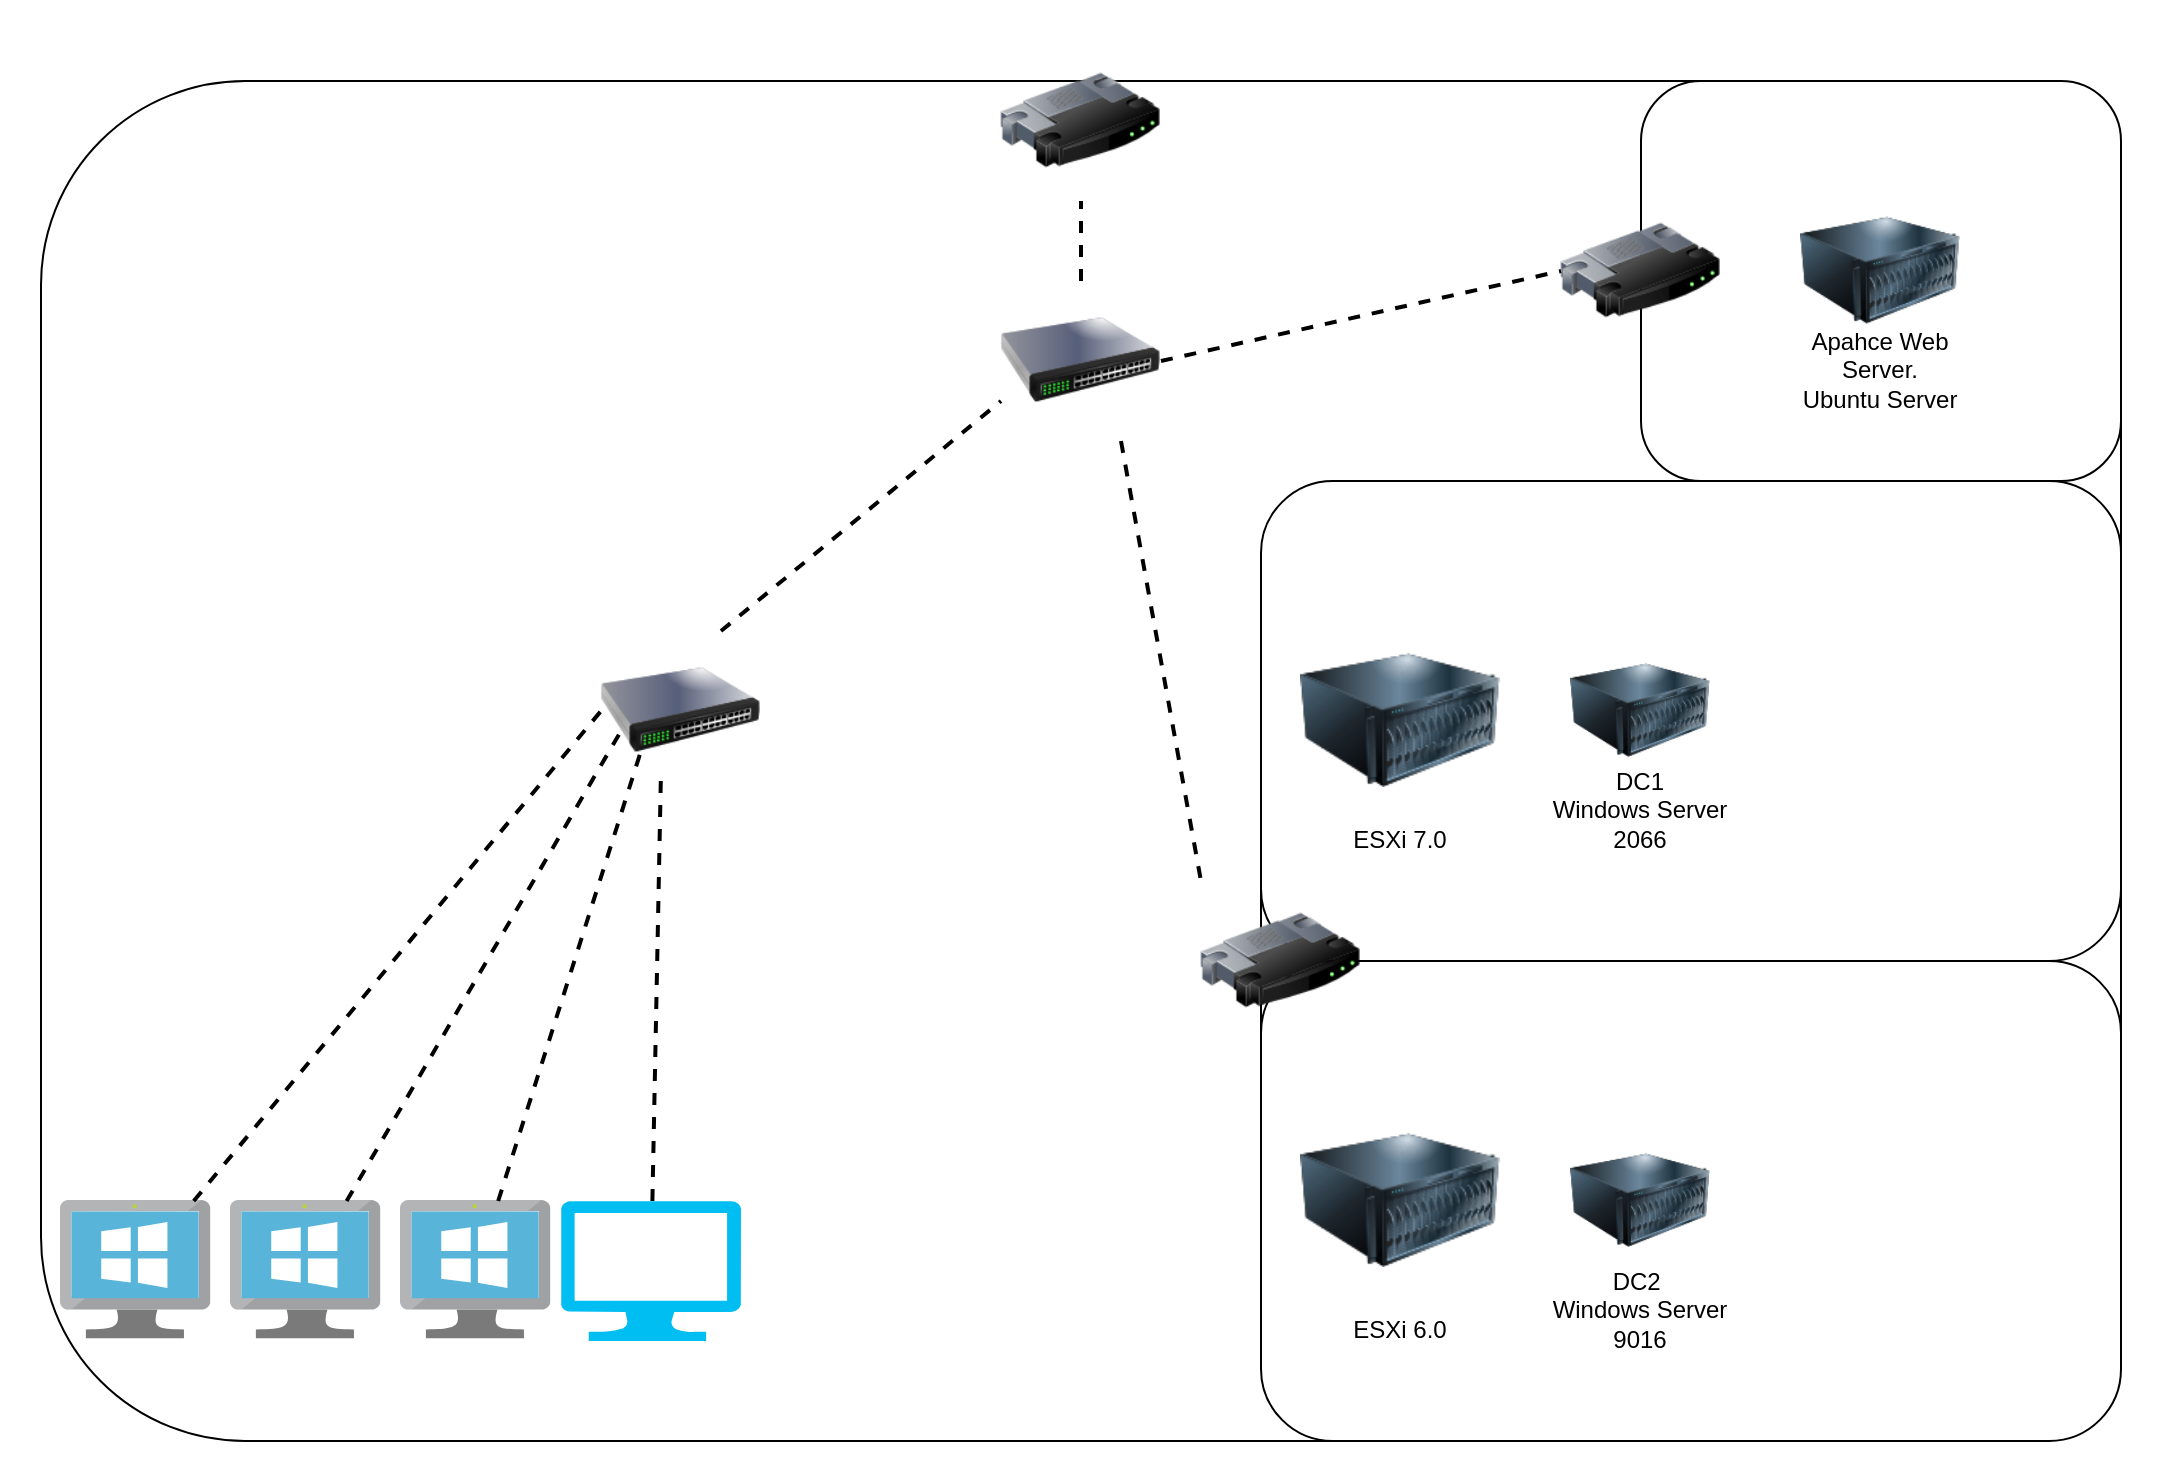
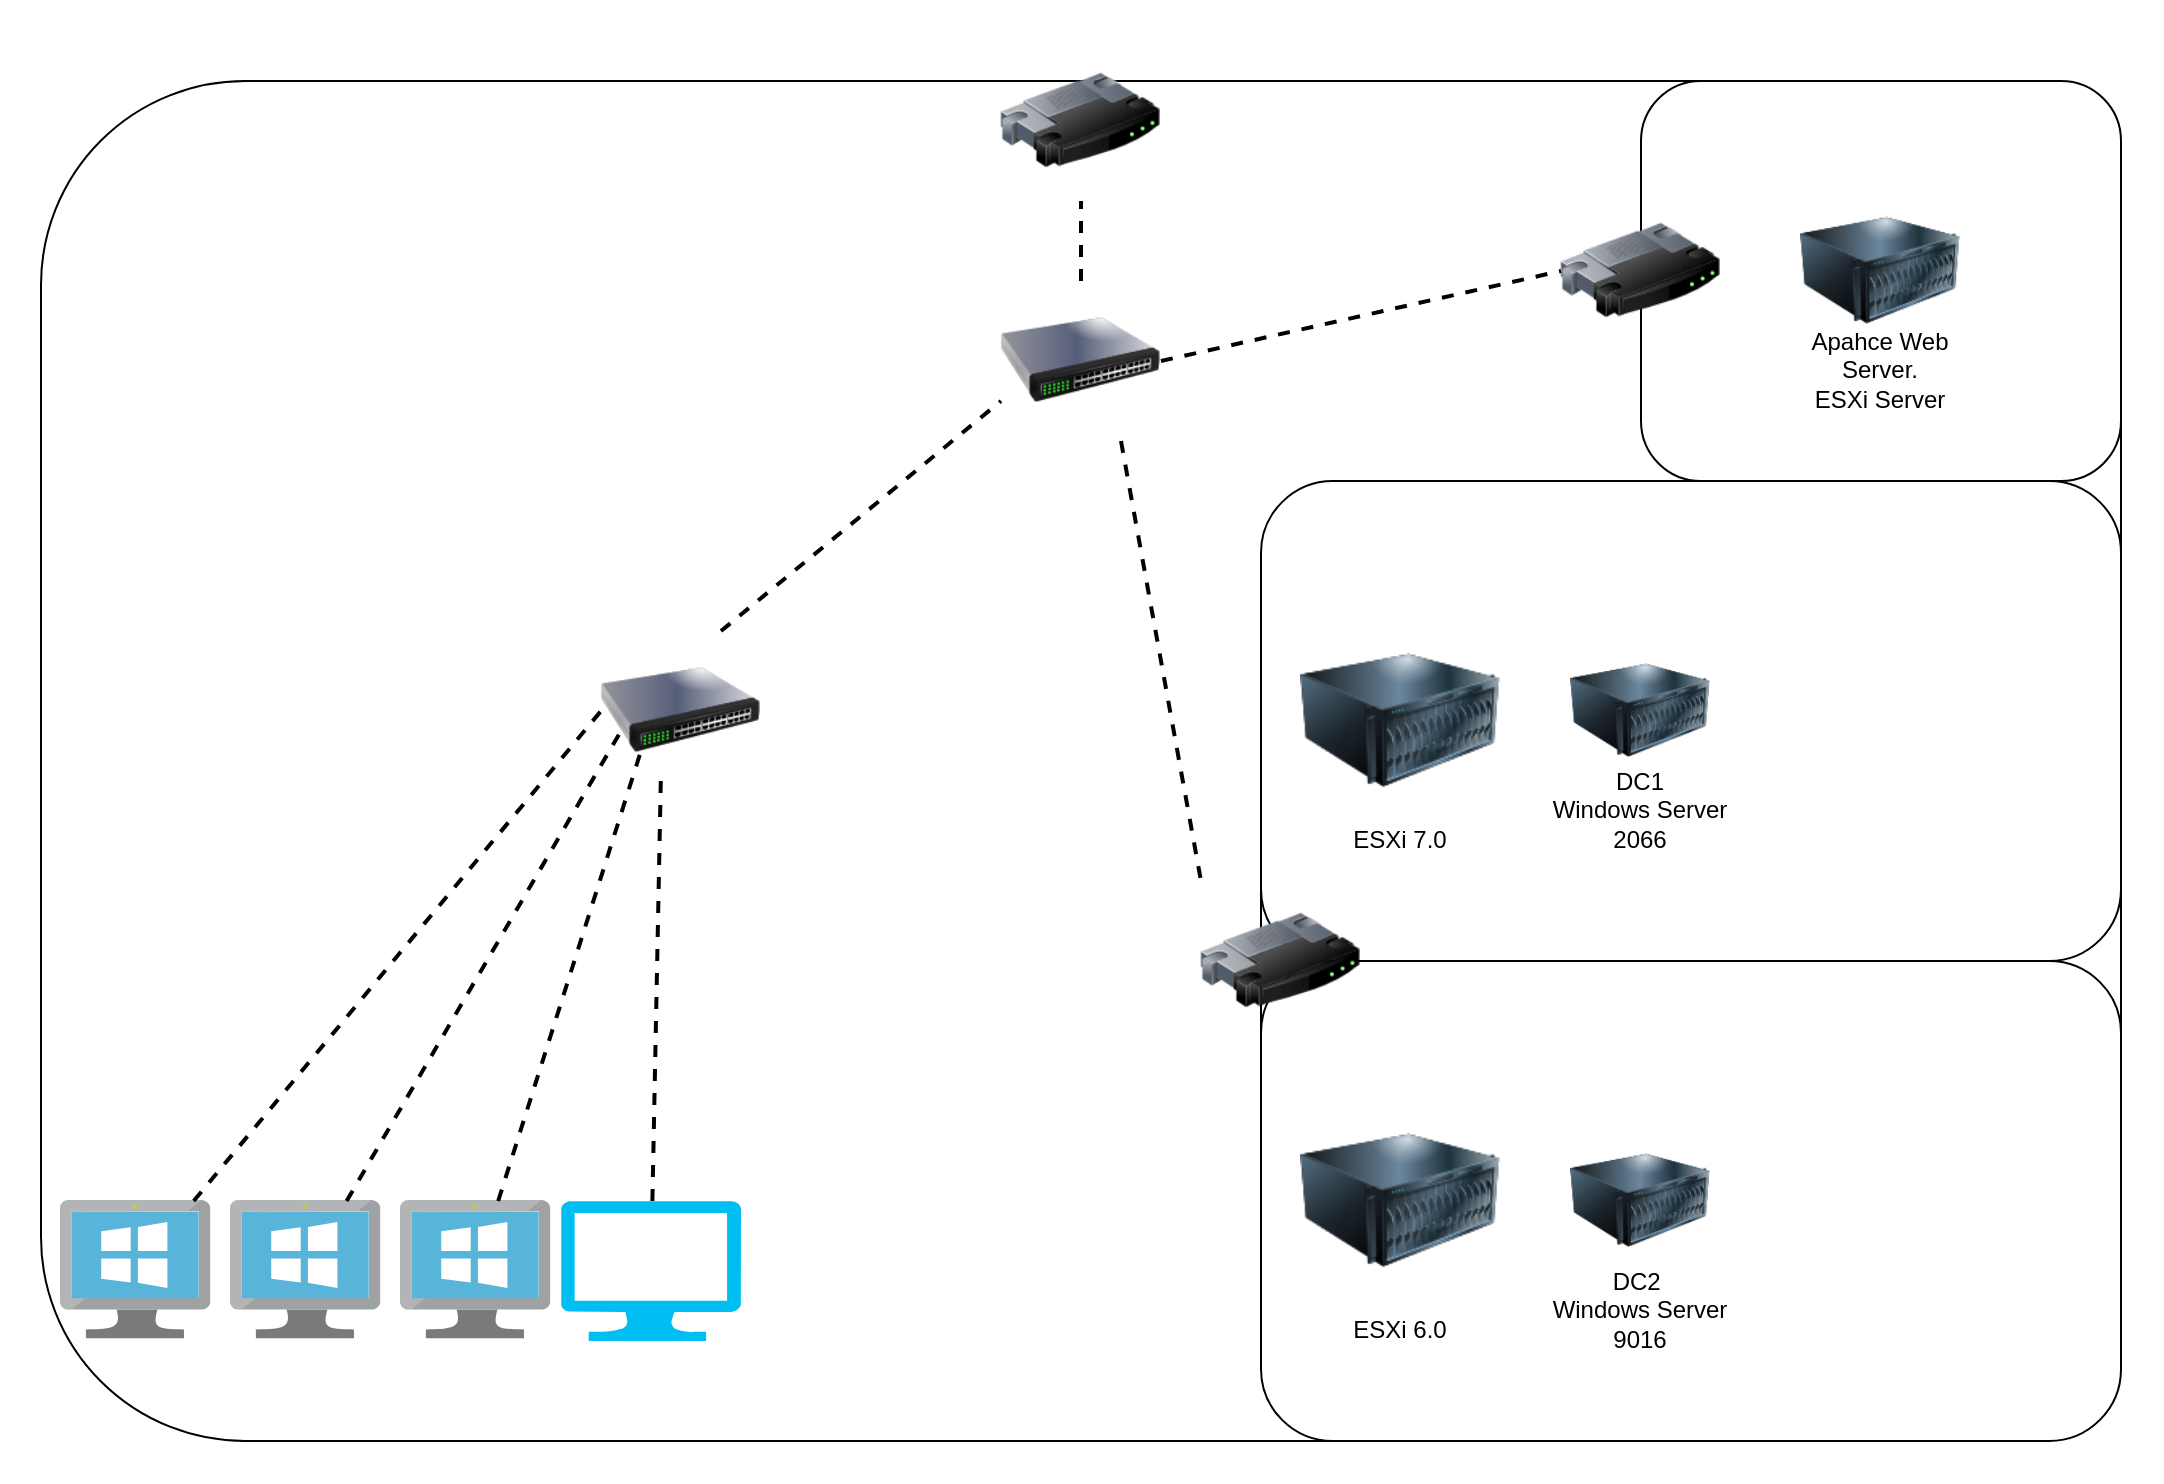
node "Apahce Web Server. Ubuntu Server": label "Apahce Web Server. Ubuntu Server" -> "Apahce Web Server. ESXi Server"
